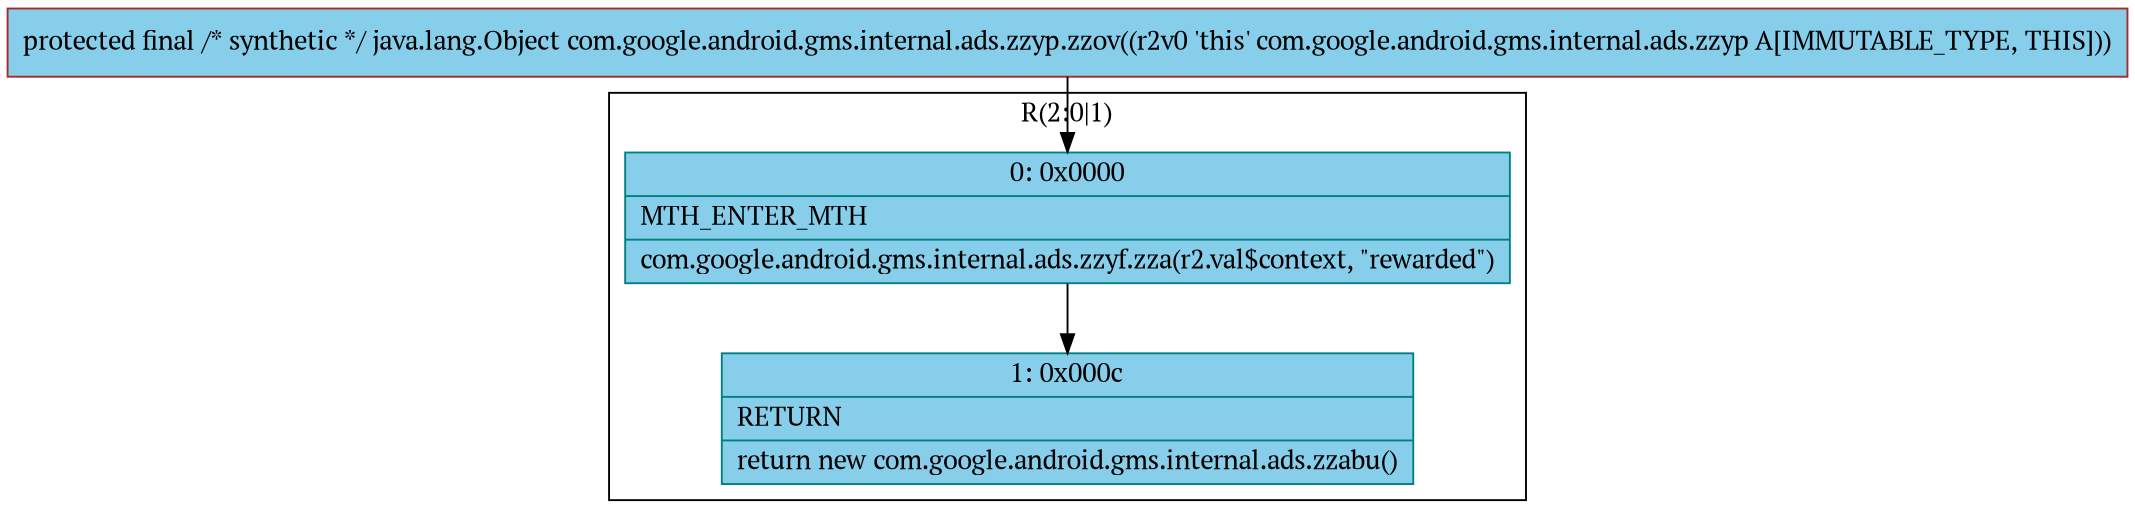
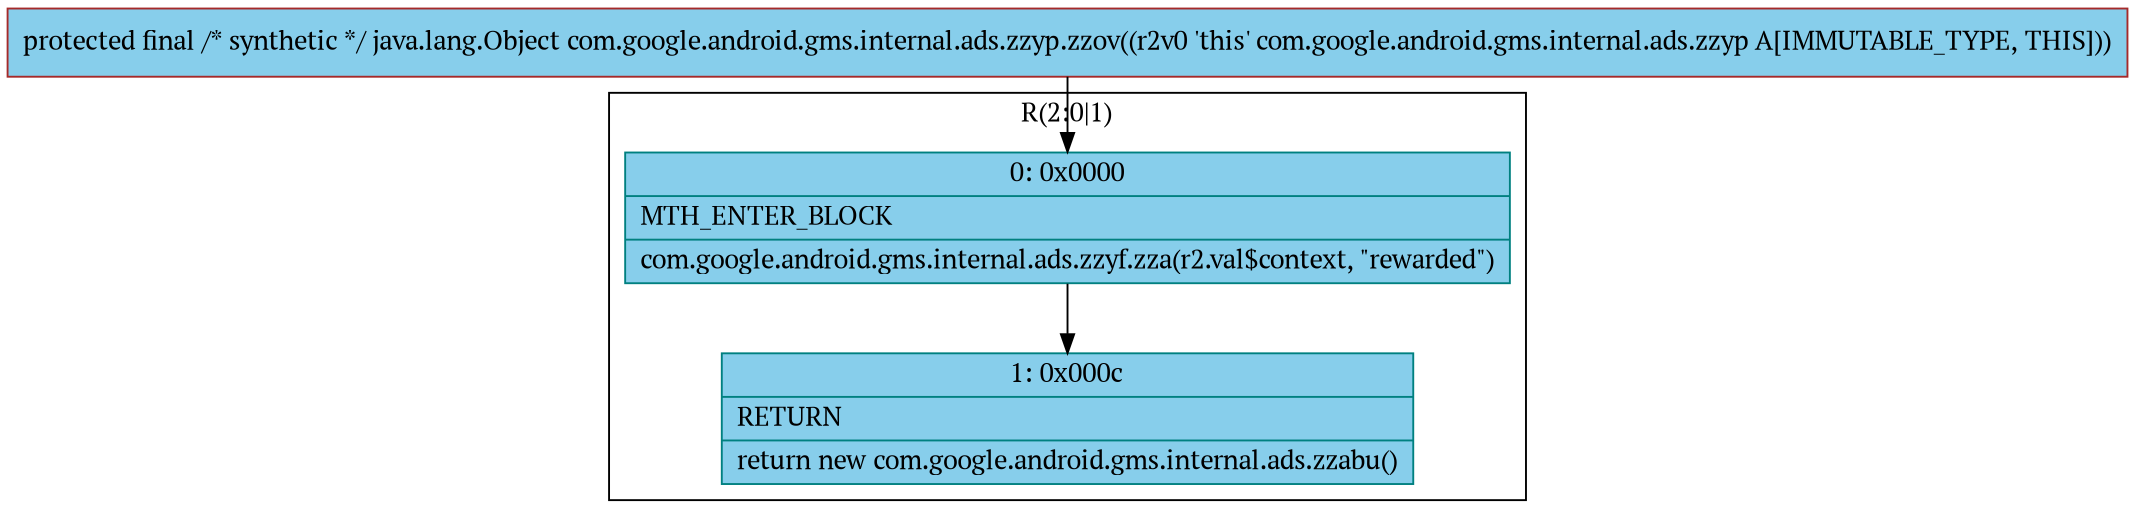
node "0: 0x0000": text "MTH_ENTER_MTH" -> "MTH_ENTER_BLOCK"
